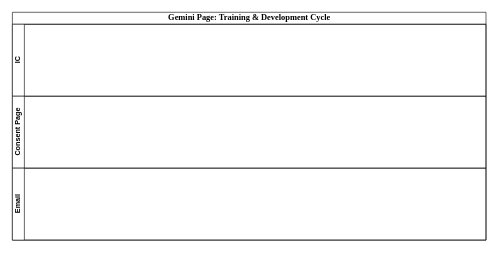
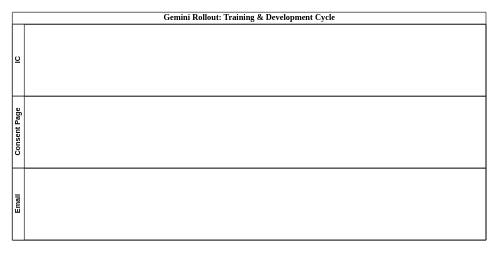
node "Gemini Page: Training & Development Cycle": label "Gemini Page: Training & Development Cycle" -> "Gemini Rollout: Training & Development Cycle"
